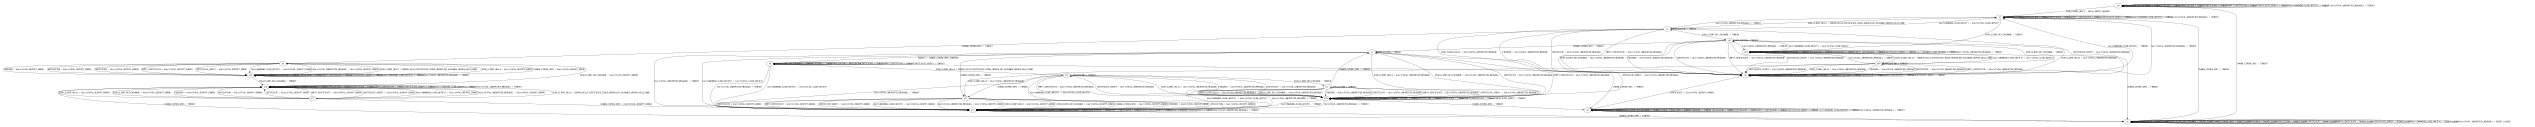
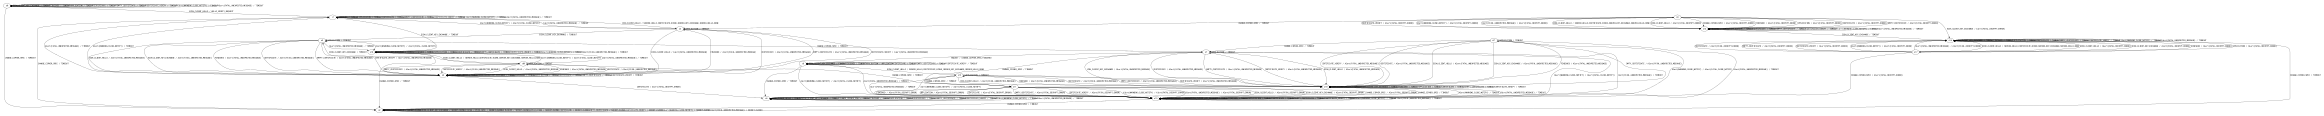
edge "s3" -> "s6": reversed
edge "s12" -> "s73": removed, label "ECDH_CLIENT_KEY_EXCHANGE / TIMEOUT"
edge "s89" -> "s11": label "ECDH_CLIENT_HELLO / Alert(FATAL,UNEXPECTED_MESSAGE)" -> "CHANGE_CIPHER_SPEC / TIMEOUT"
